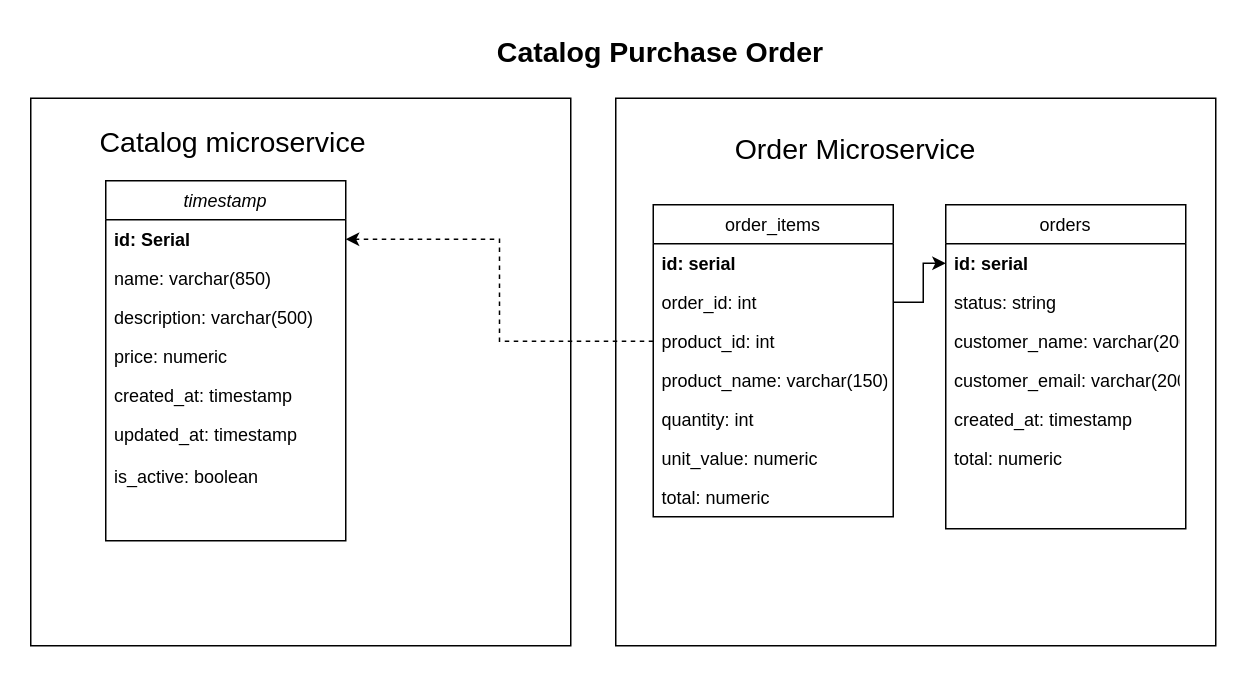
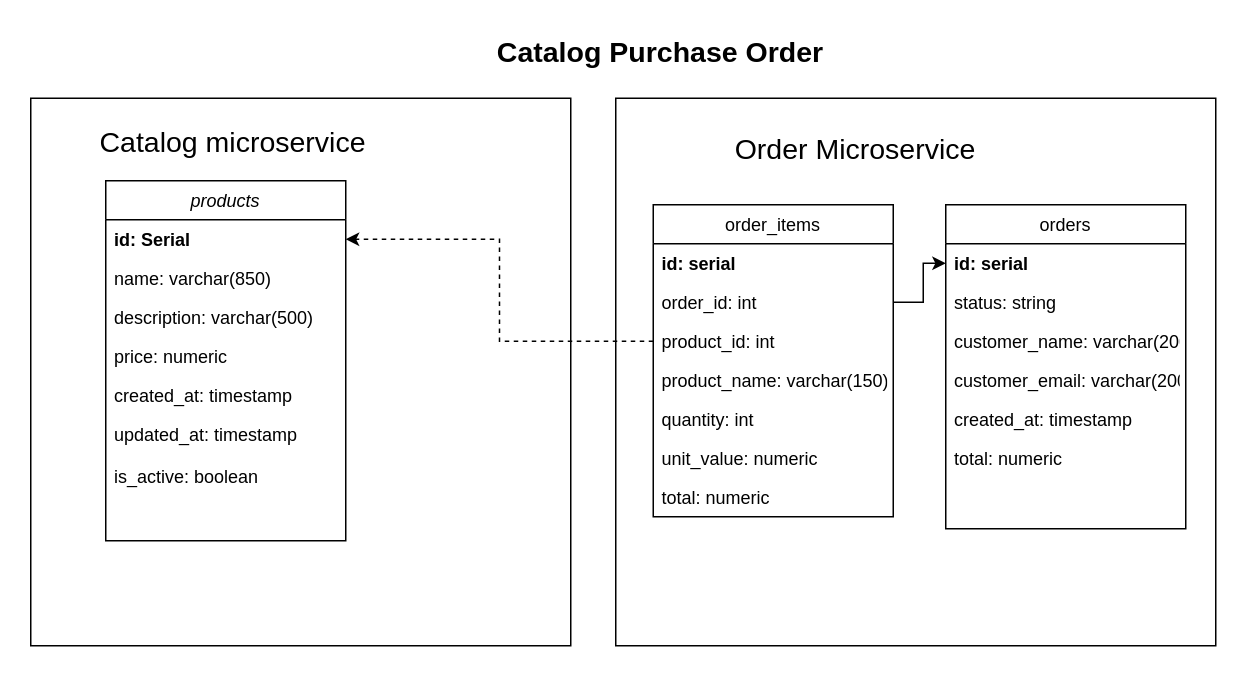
node "timestamp": label "timestamp" -> "products"
